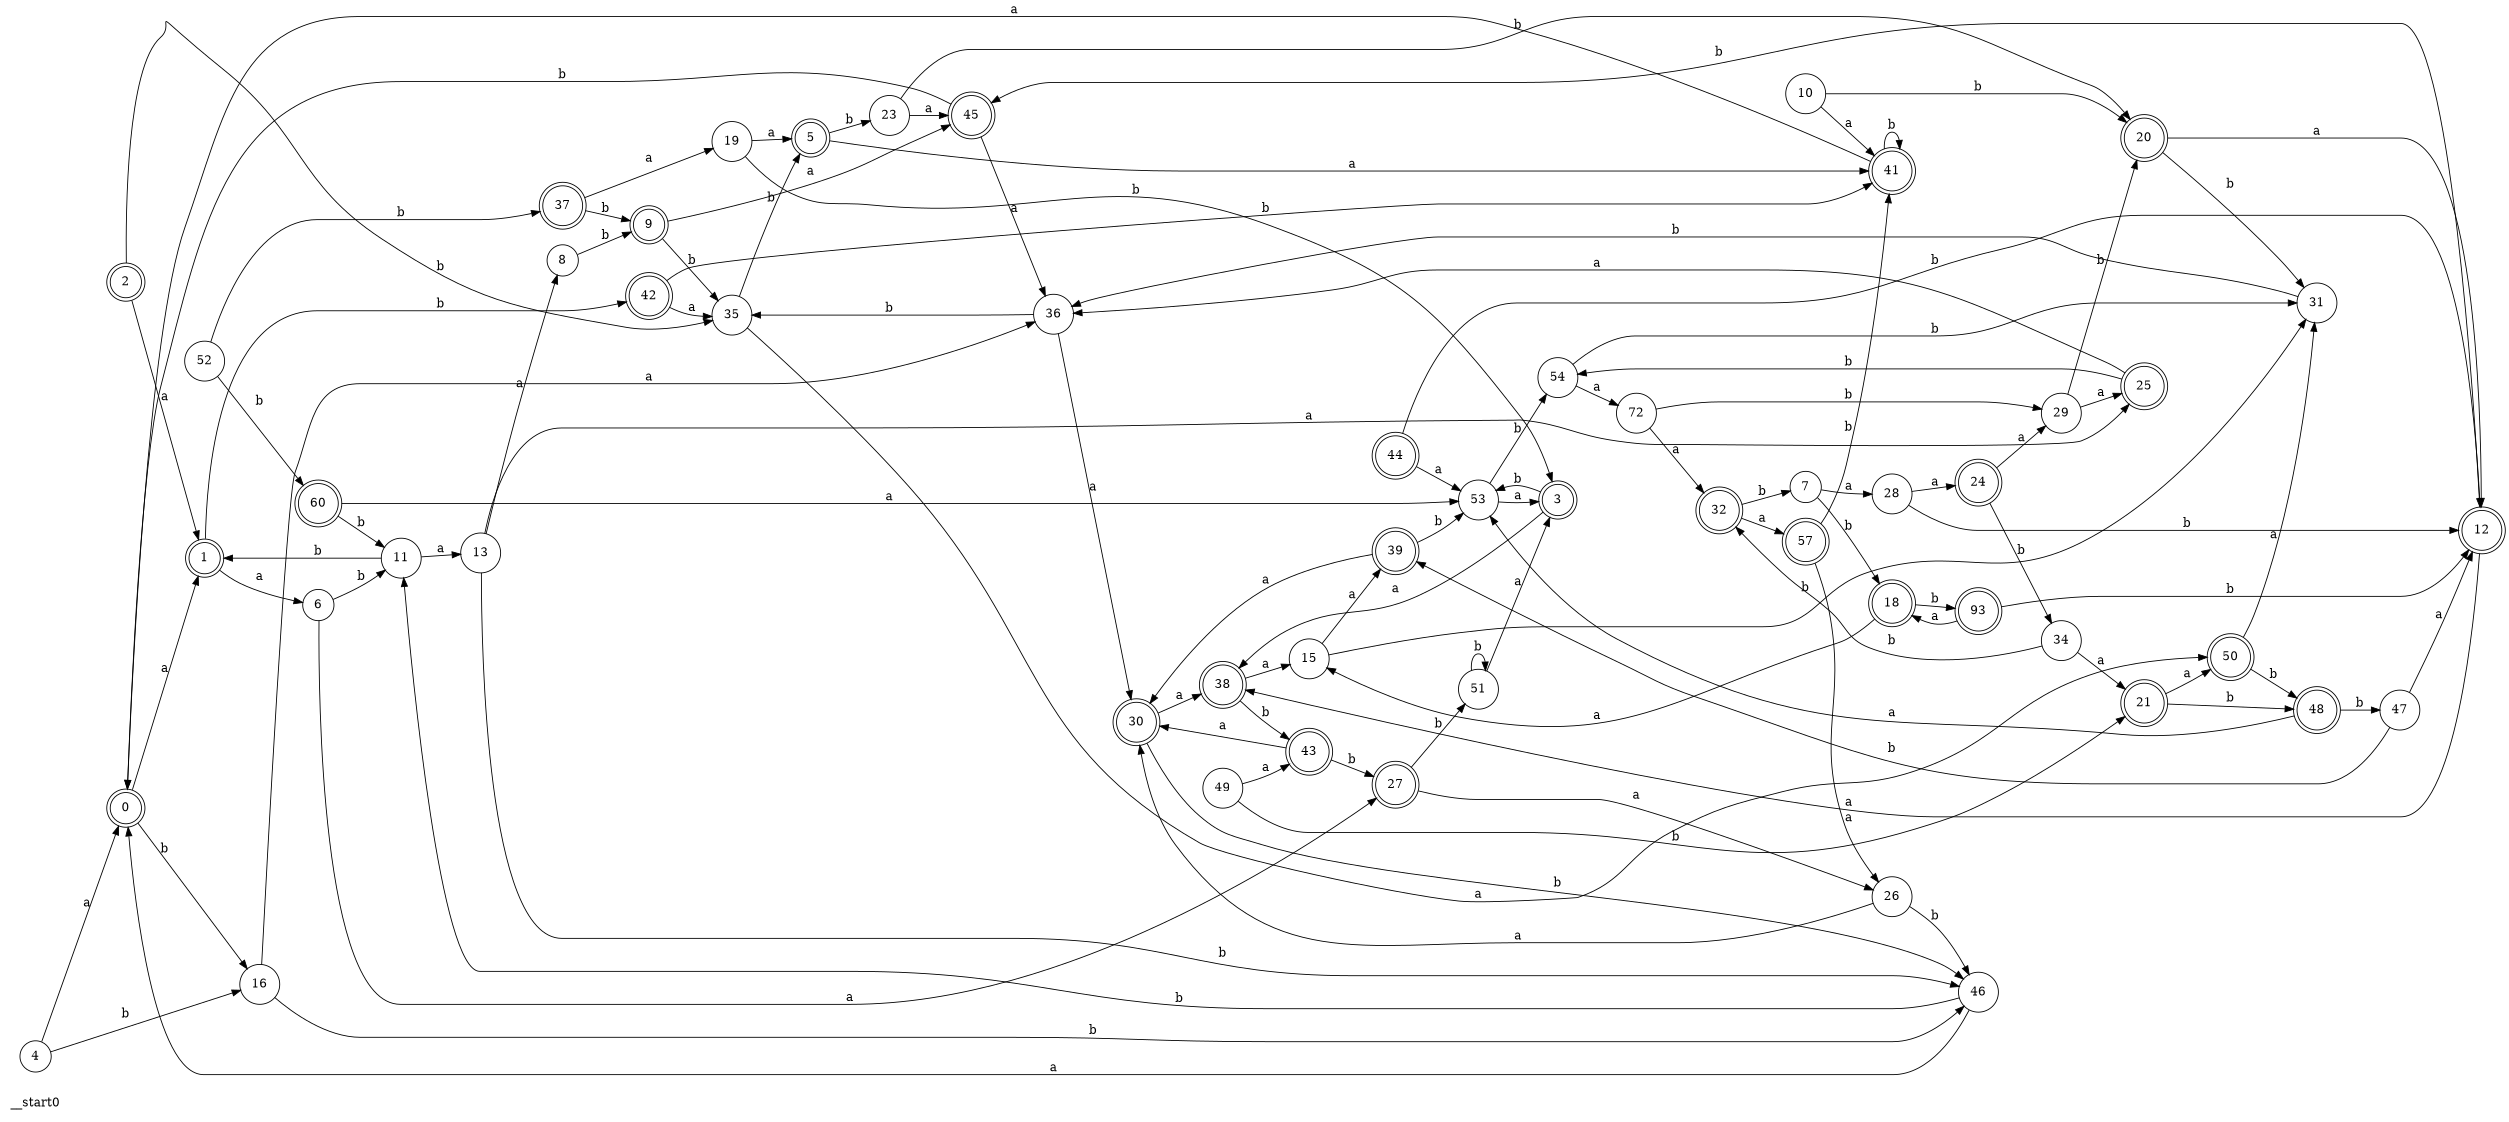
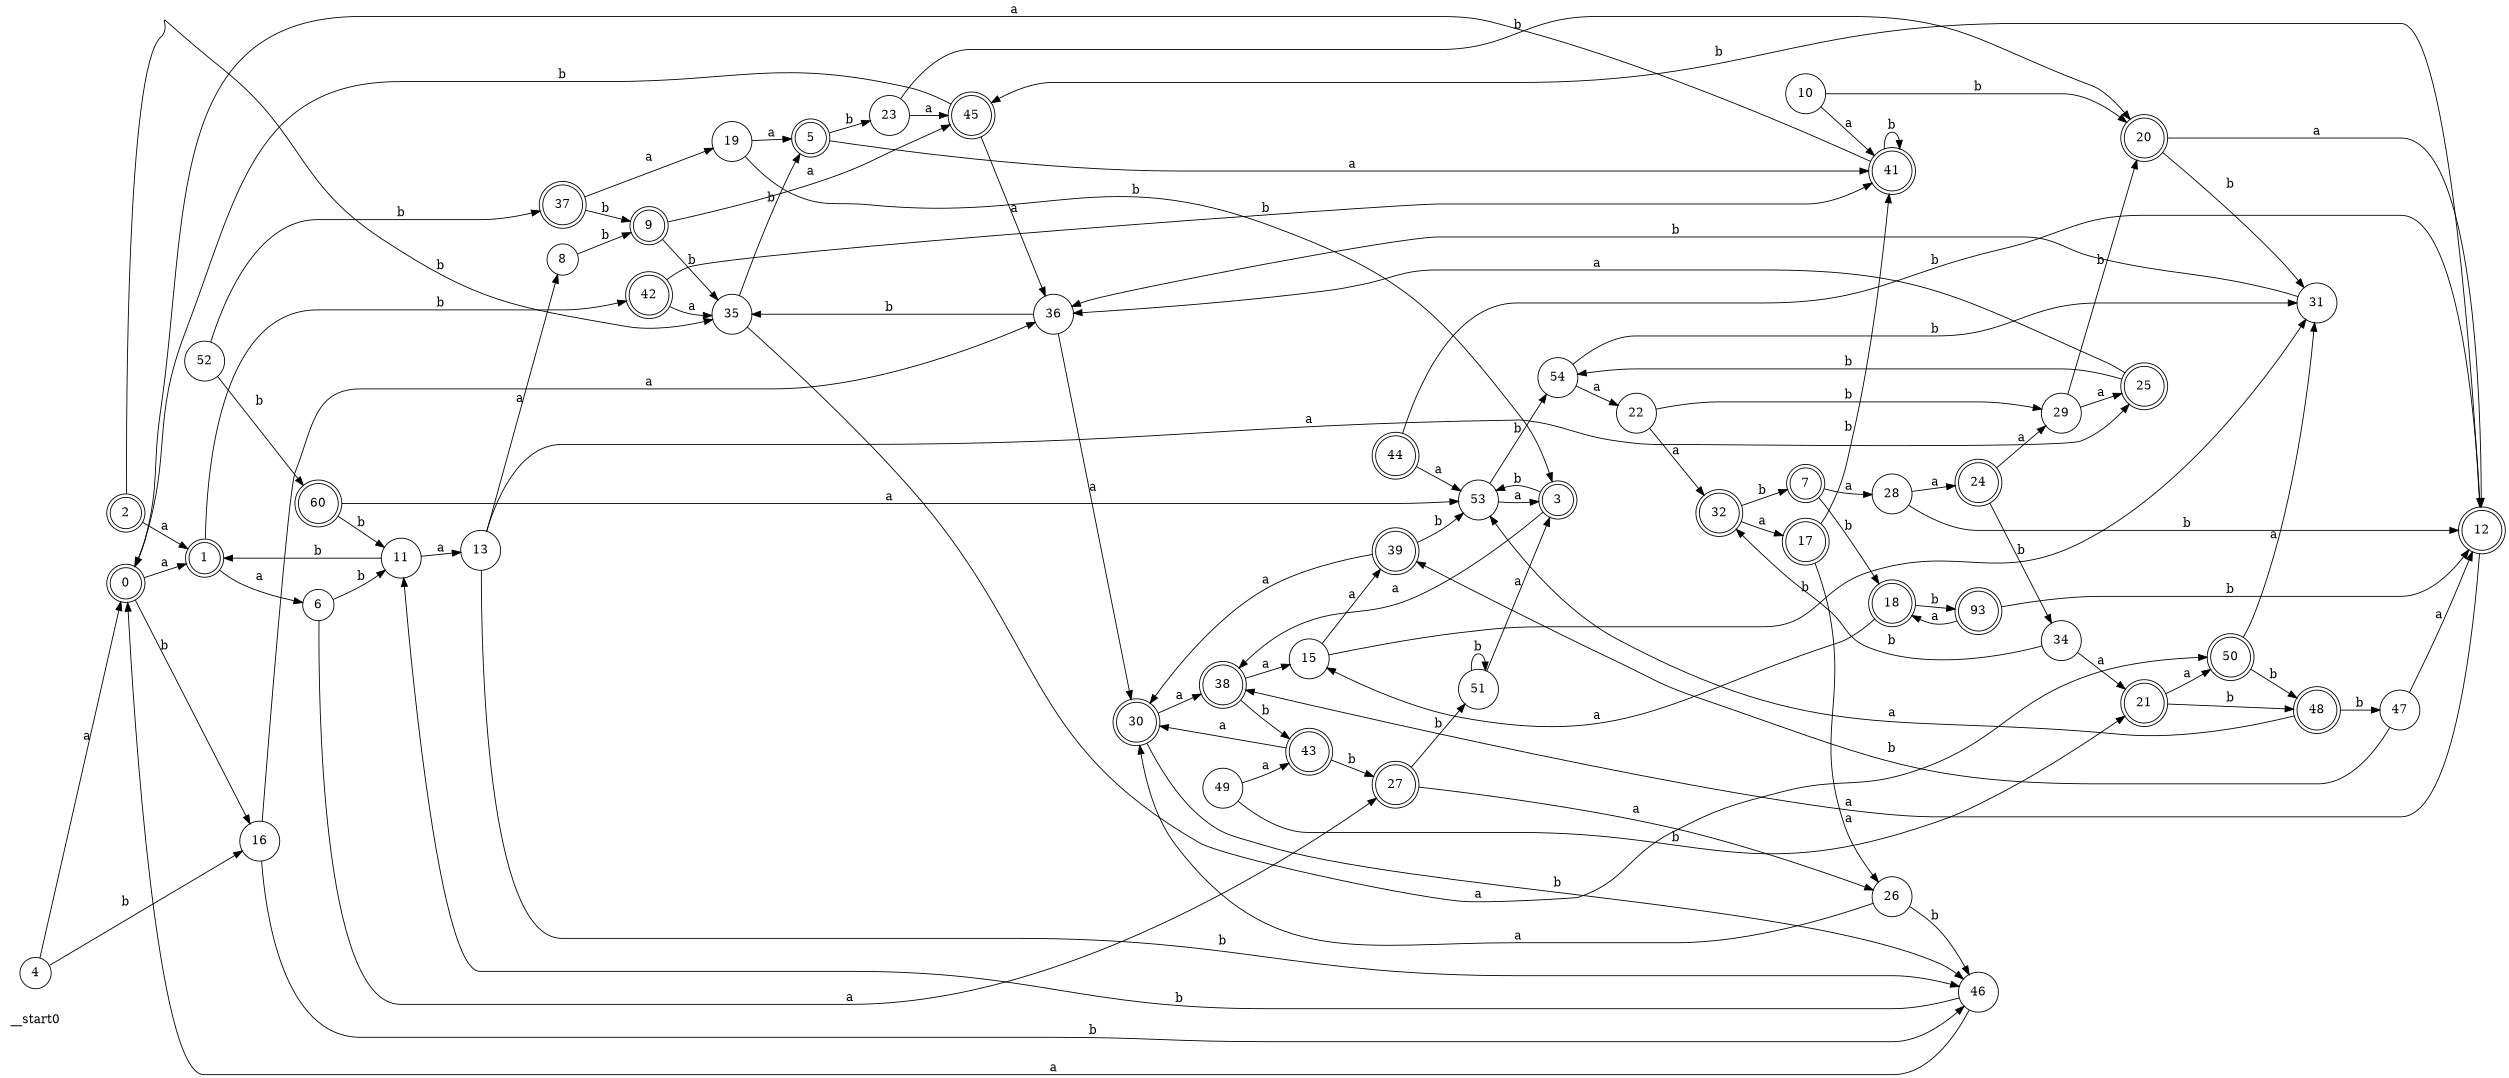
node "72": label "72" -> "22"
node "7": shape circle -> doublecircle
node "57": label "57" -> "17"
